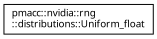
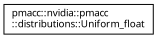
node "pmacc::nvidia::rng ::distributions::Uniform_float": label "pmacc::nvidia::rng ::distributions::Uniform_float" -> "pmacc::nvidia::pmacc ::distributions::Uniform_float"
